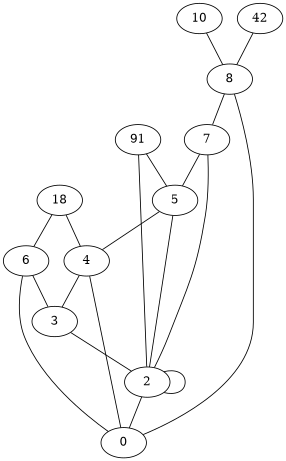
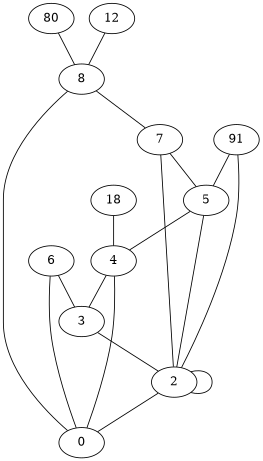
node "10": label "10" -> "80"
node "42": label "42" -> "12"
edge "18" -- "6": removed
